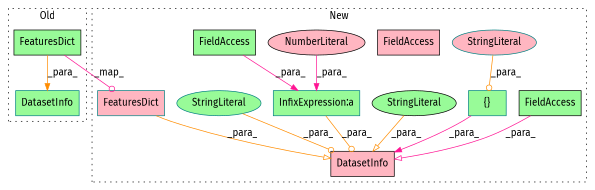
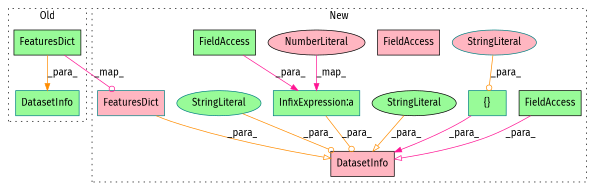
edge "NumberLiteral" -> "InfixExpression:a": label "_para_" -> "_map_"
